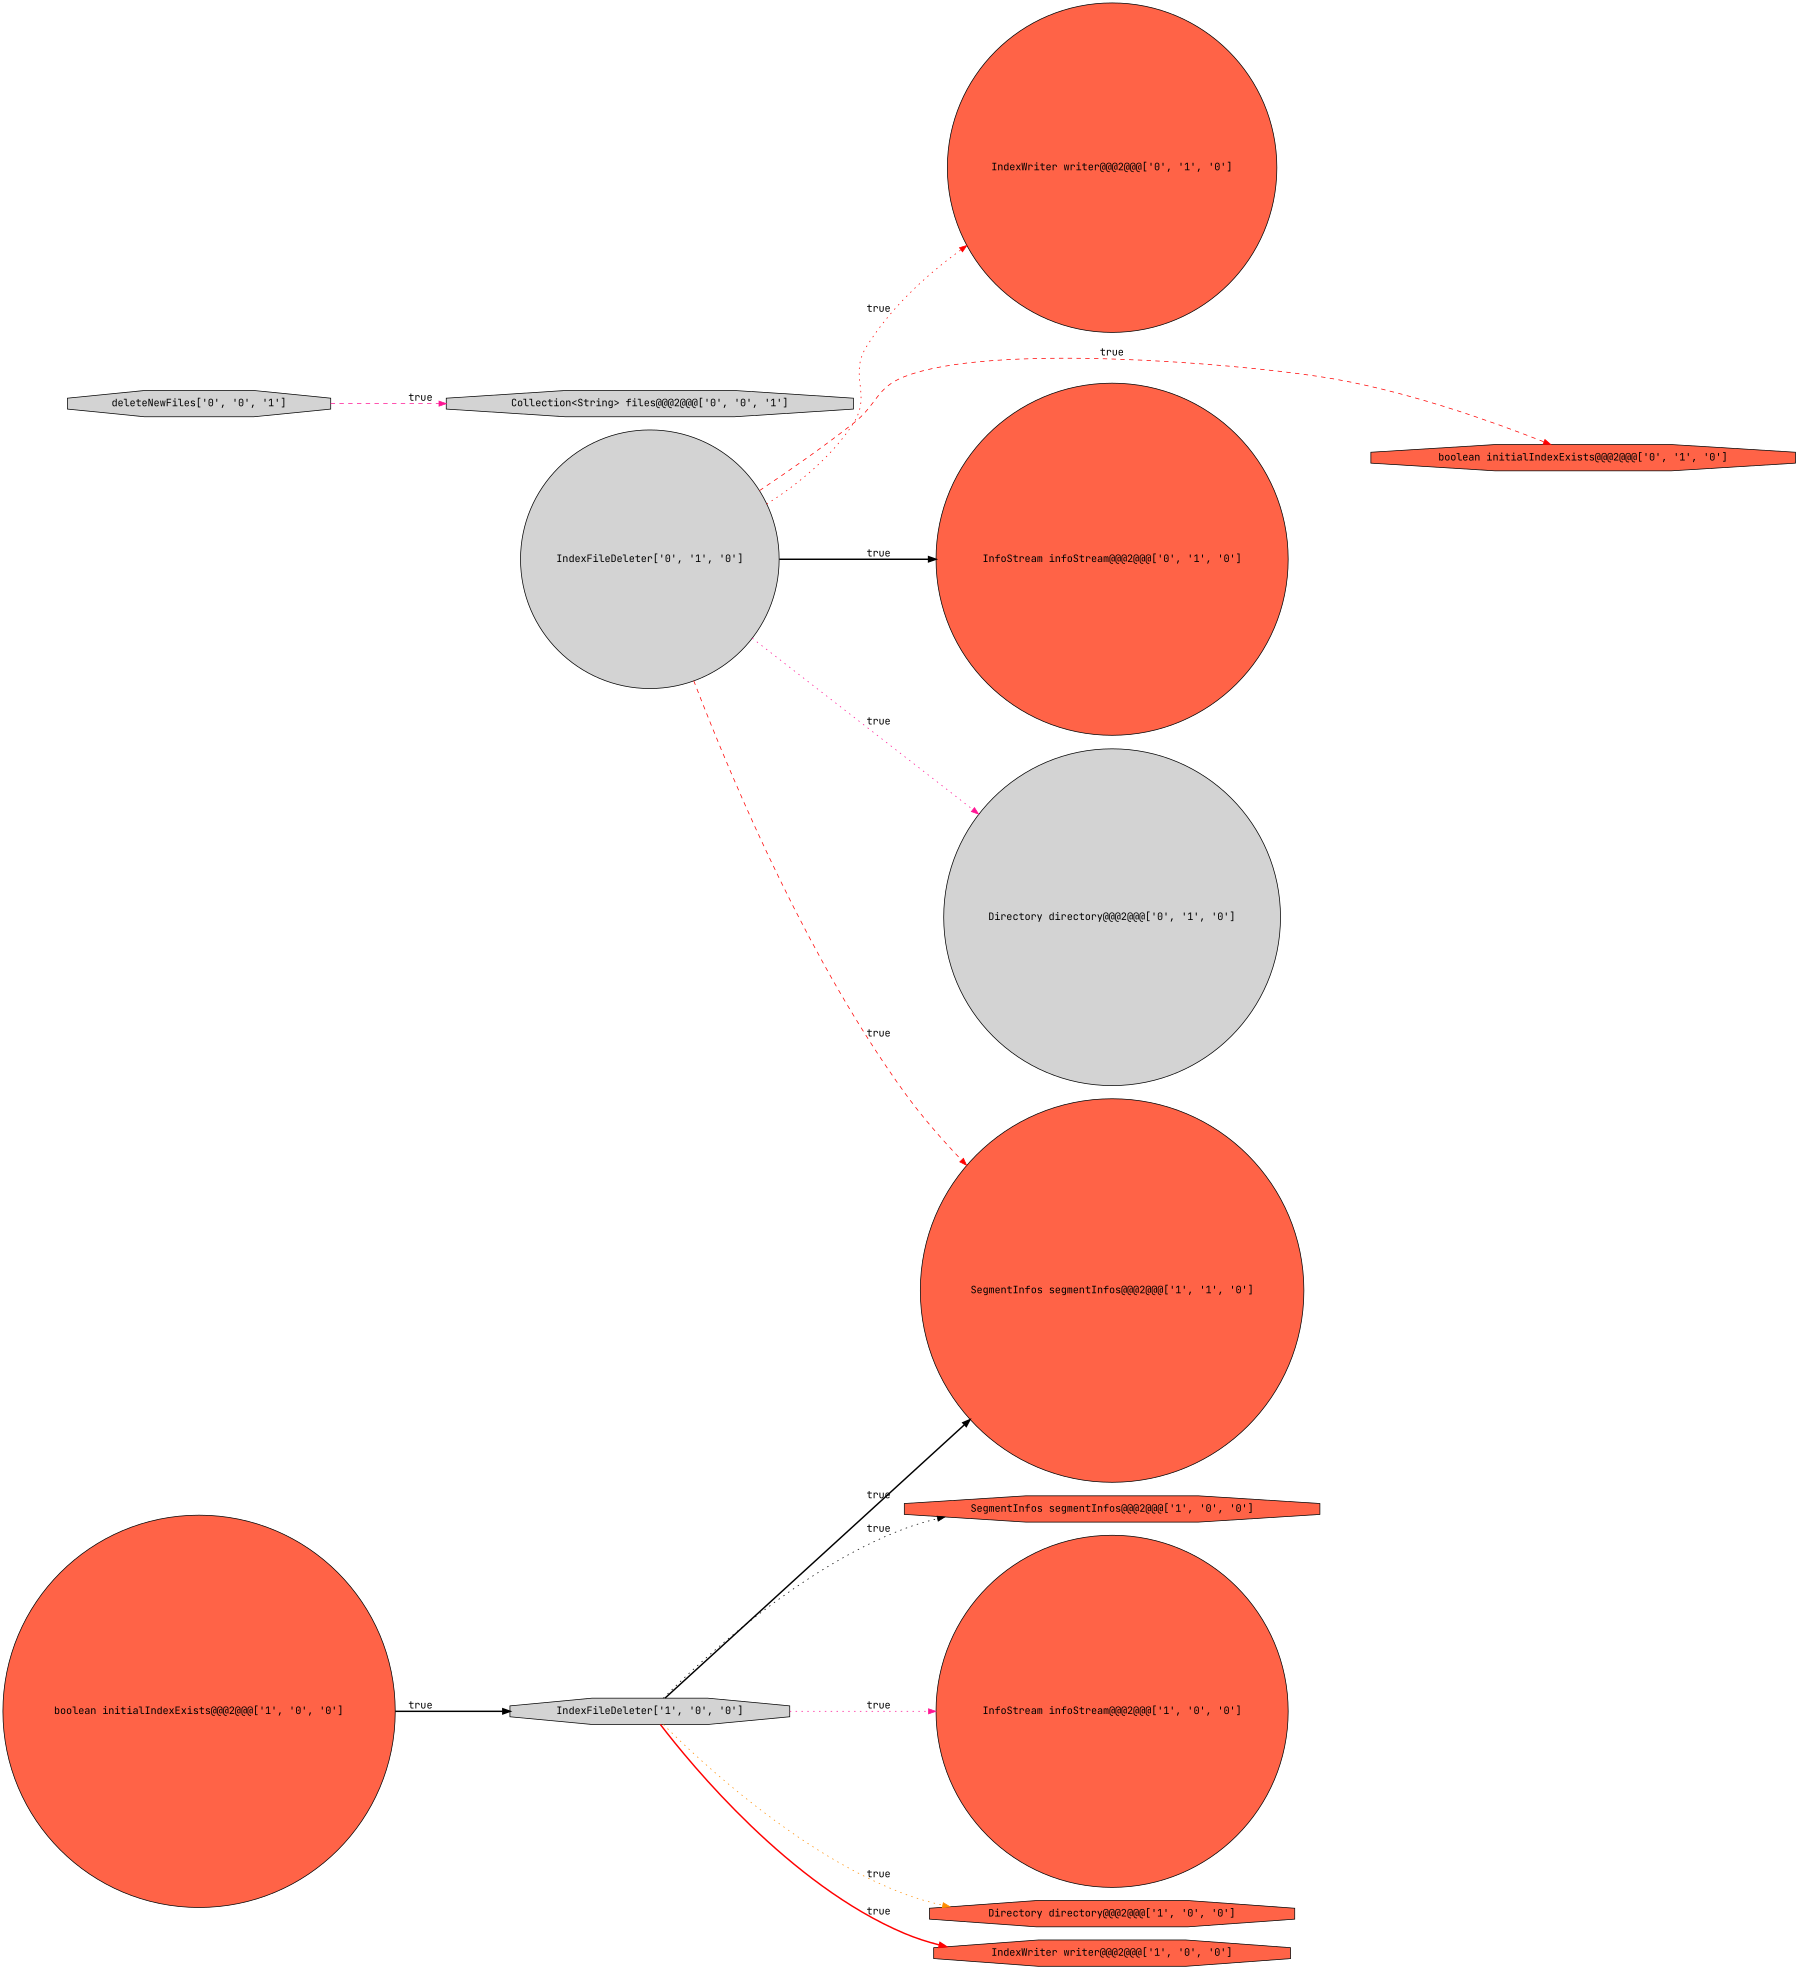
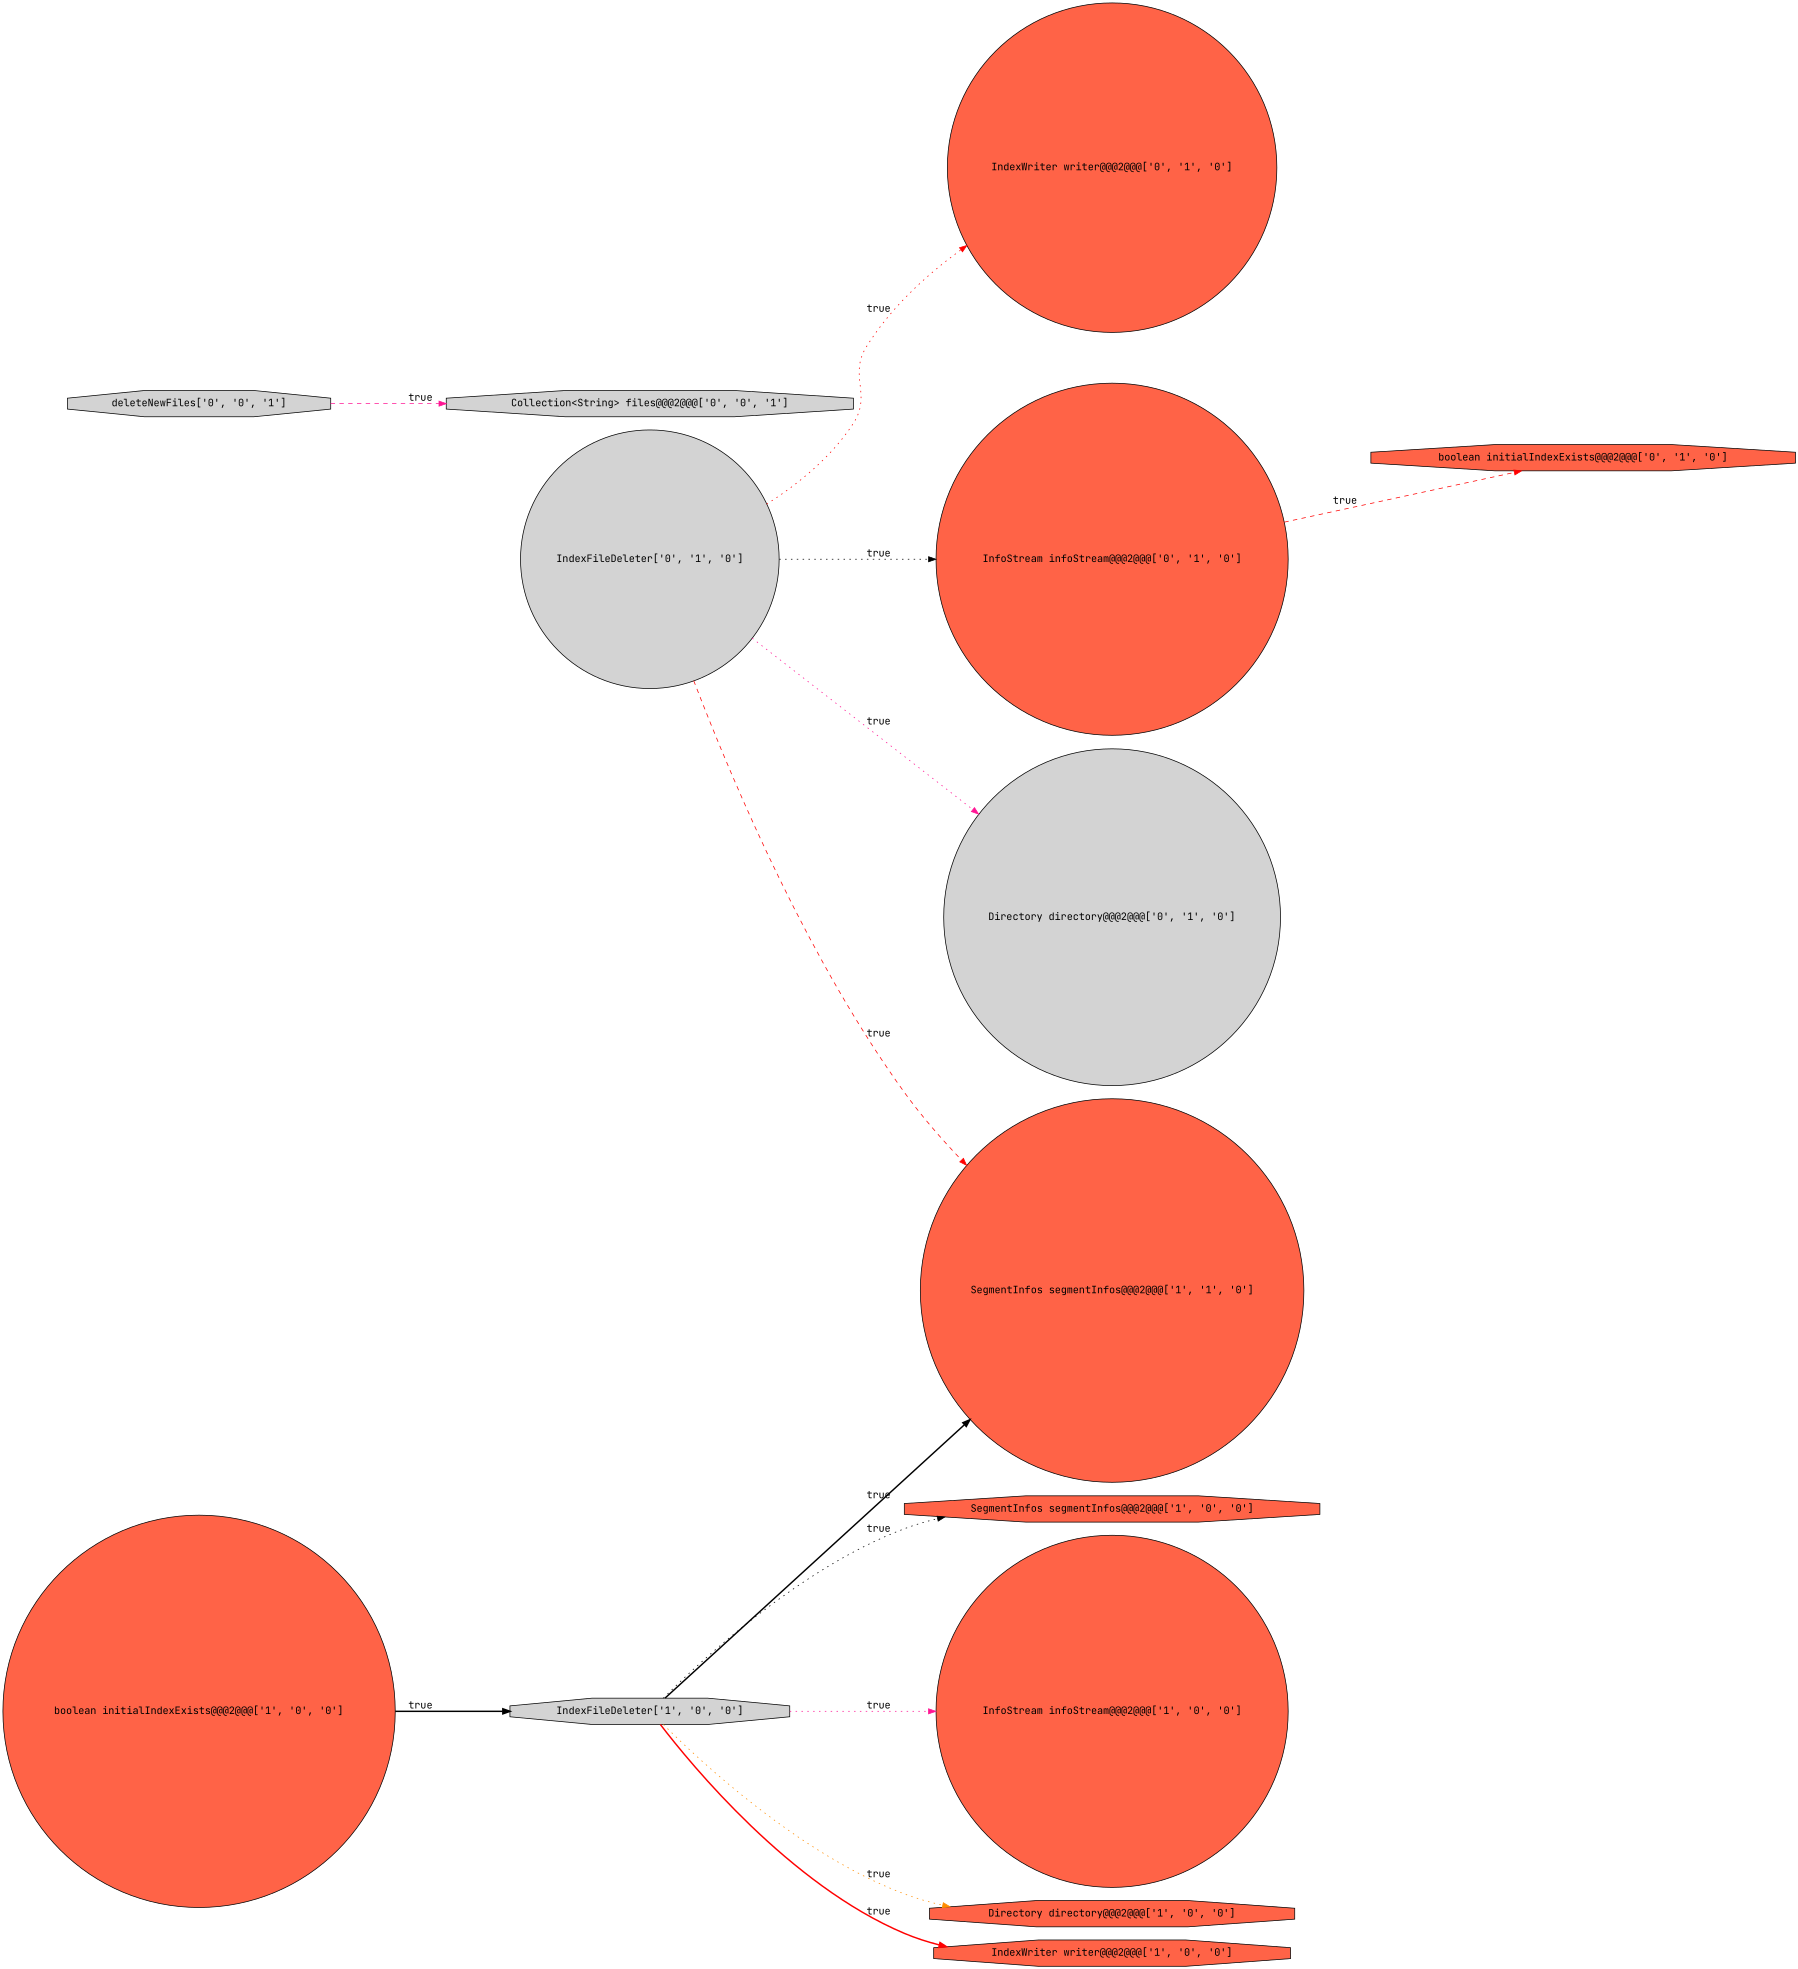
edge "IndexFileDeleter['0', '1', '0']" -> "boolean initialIndexExists@@@2@@@['0', '1', '0']": now "InfoStream infoStream@@@2@@@['0', '1', '0']" -> "boolean initialIndexExists@@@2@@@['0', '1', '0']"
edge "IndexFileDeleter['0', '1', '0']" -> "InfoStream infoStream@@@2@@@['0', '1', '0']": style bold -> dotted
